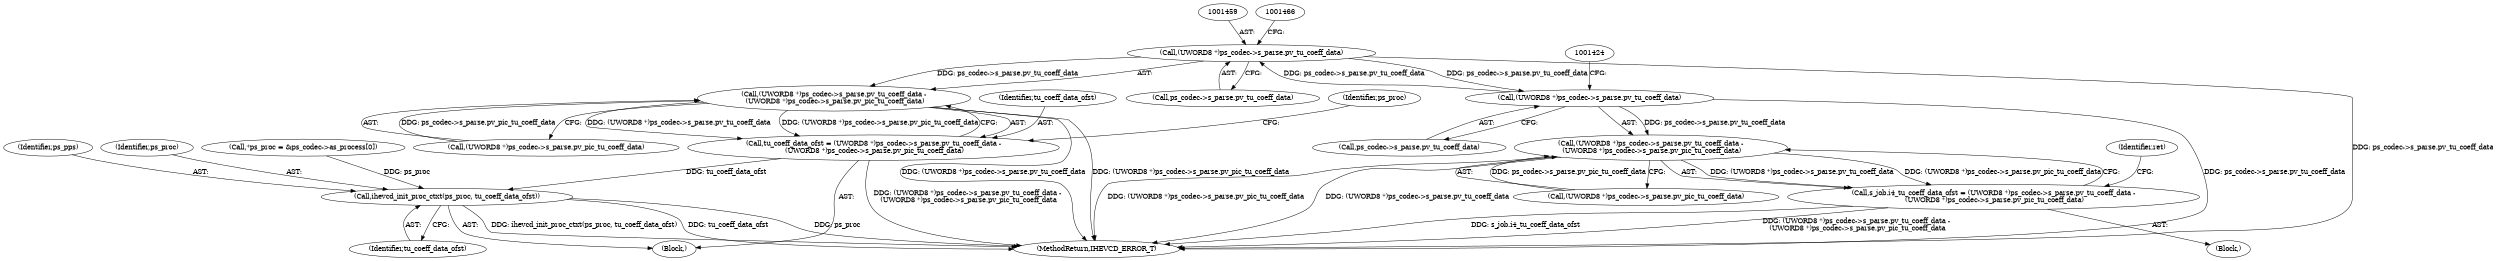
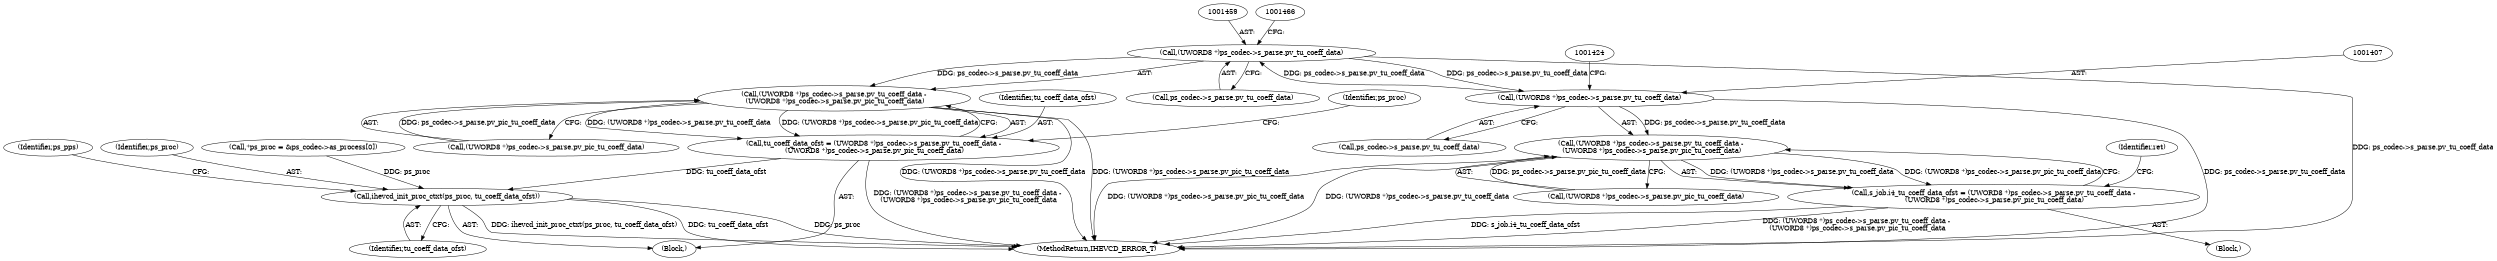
node "1001407": added
edge "(Identifier,ps_pps)" -> "(Call,ihevcd_init_proc_ctxt(ps_proc, tu_coeff_data_ofst))": label "AST: " -> "CFG: "
